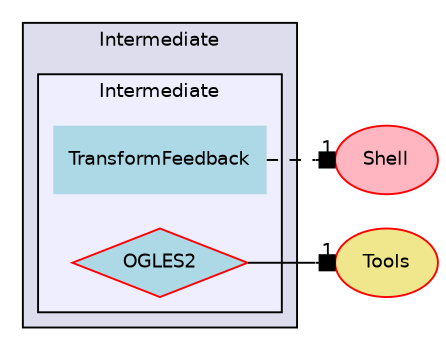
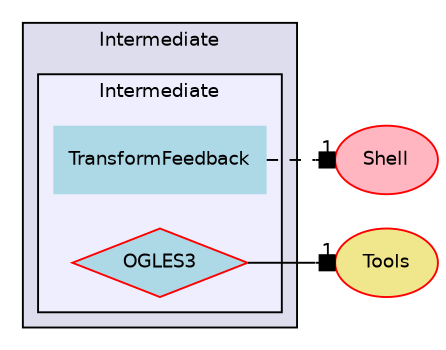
node "OGLES2": label "OGLES2" -> "OGLES3"
